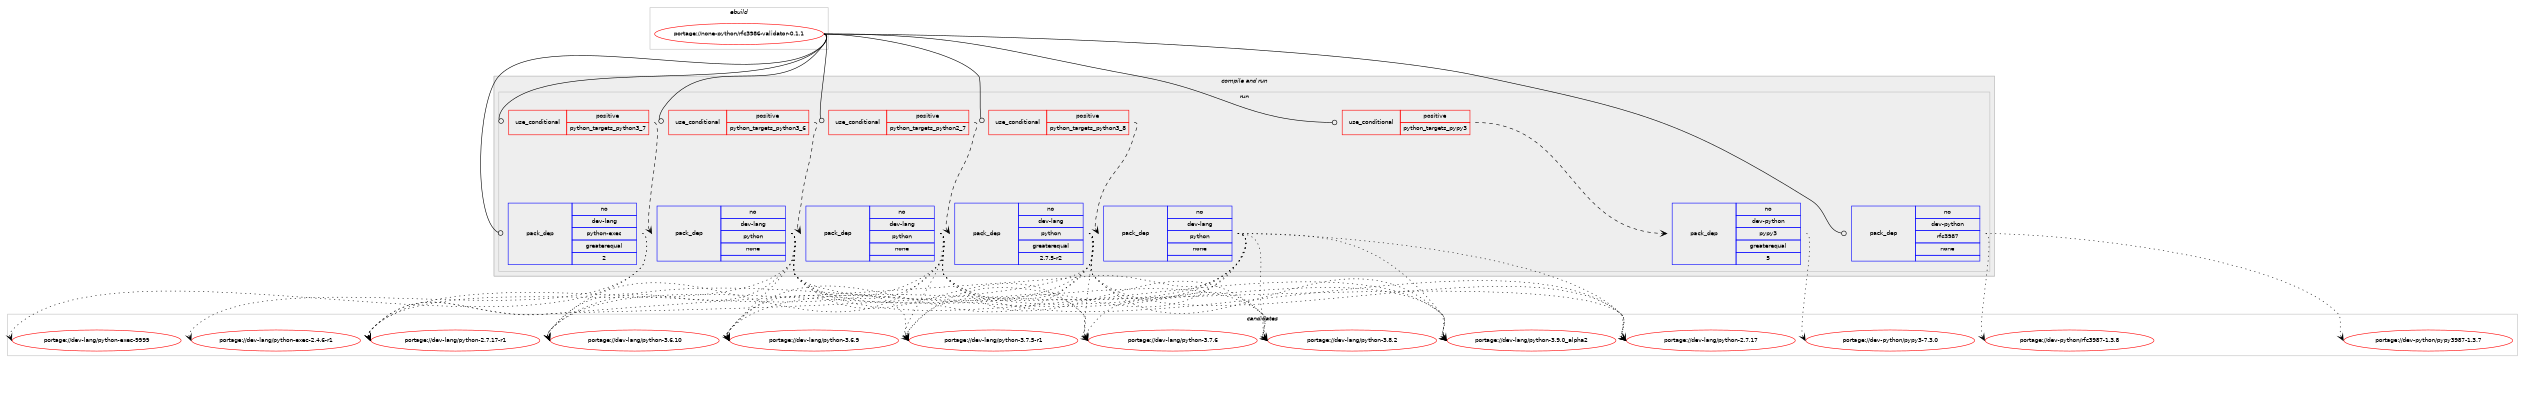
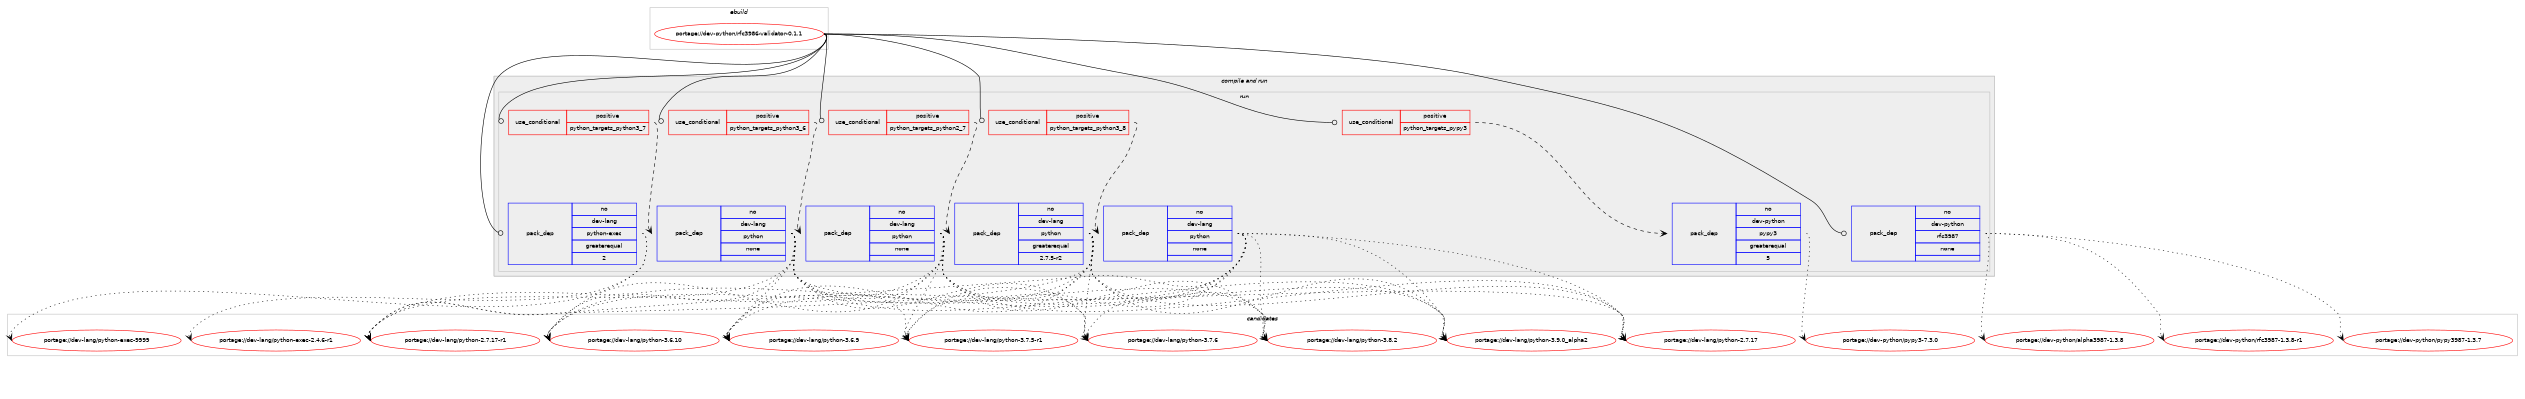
node "portage://none-python/rfc3986-validator-0.1.1": label "portage://none-python/rfc3986-validator-0.1.1" -> "portage://dev-python/rfc3986-validator-0.1.1"
node "portage://dev-python/rfc3987-1.3.8": label "portage://dev-python/rfc3987-1.3.8" -> "portage://dev-python/alpha3987-1.3.8"
node "portage://dev-python/rfc3987-1.3.8-r1": added
